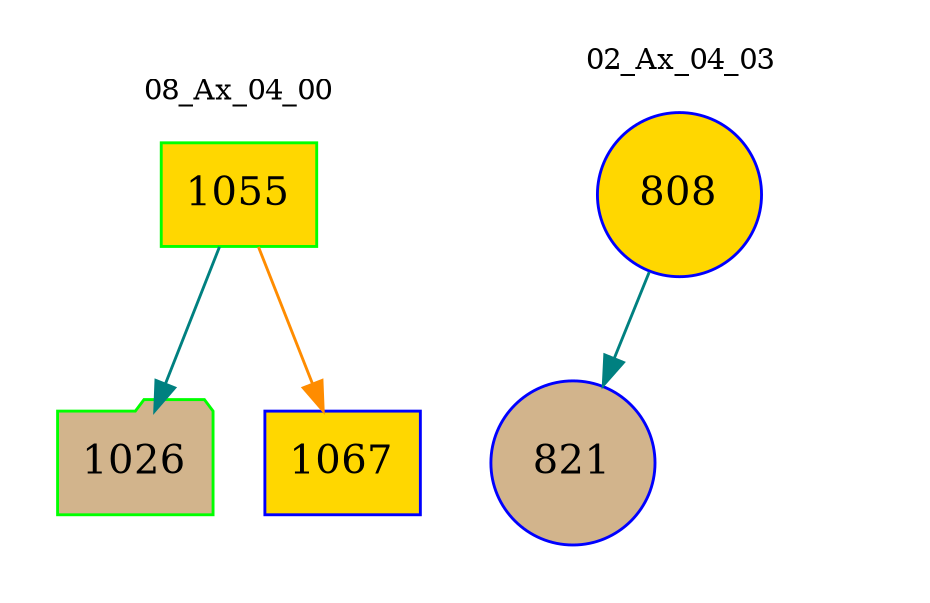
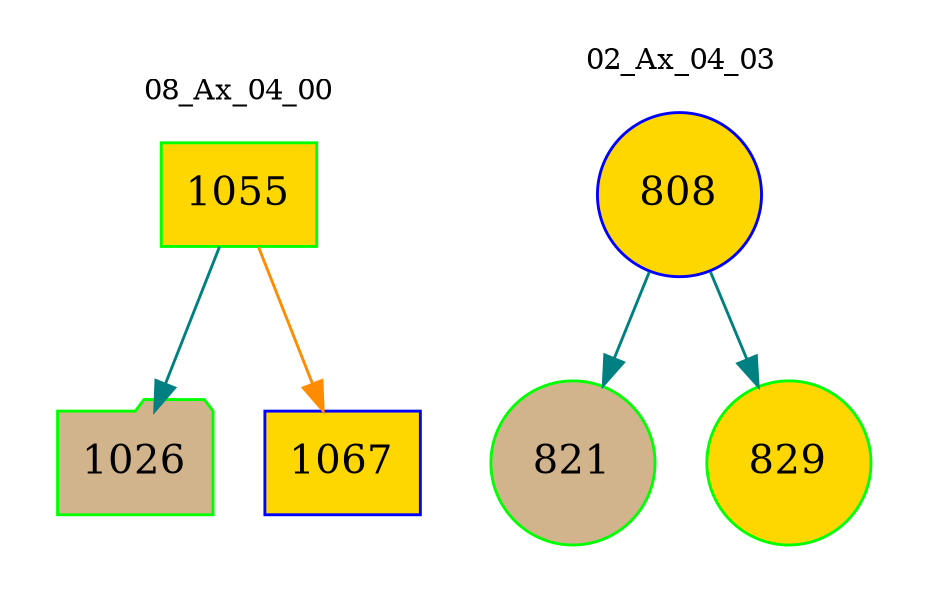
node "821": color blue -> green
node "829": added
